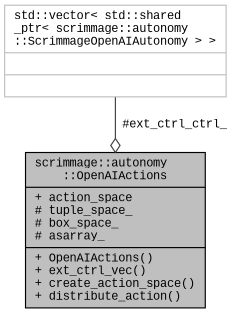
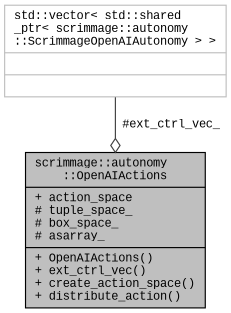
edge "std::vector< std::shared" -> "scrimmage::autonomy": label " #ext_ctrl_ctrl_" -> " #ext_ctrl_vec_"
